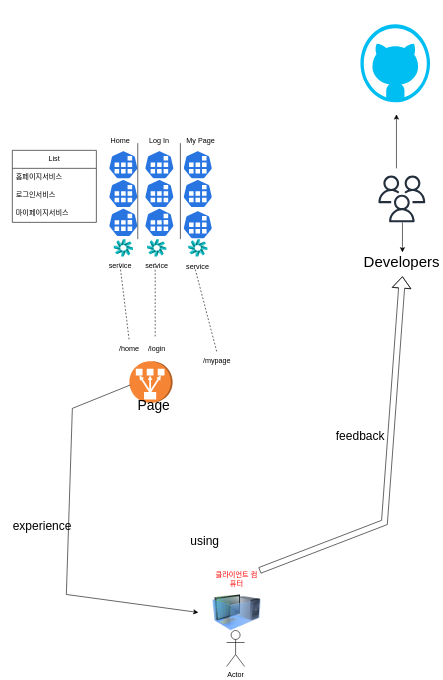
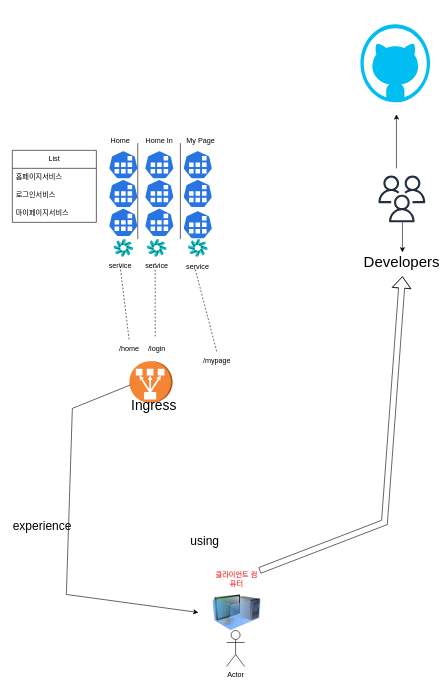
node "Log In": label "Log In" -> "Home In"
node "Page": label "Page" -> "Ingress"
node "feedback": removed
